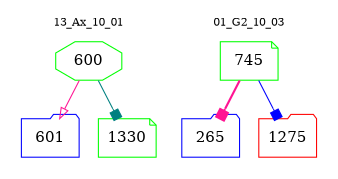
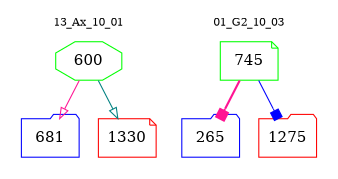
edge "600" -> "1330": arrowhead box -> onormal
node "601": label "601" -> "681"
node "1330": color green -> red
